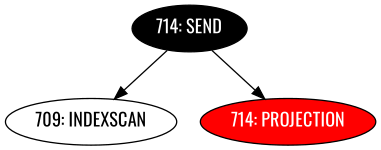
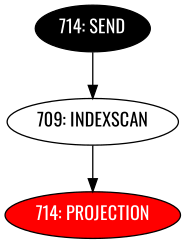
edge "714: SEND" -> "714: PROJECTION": now "709: INDEXSCAN" -> "714: PROJECTION"
